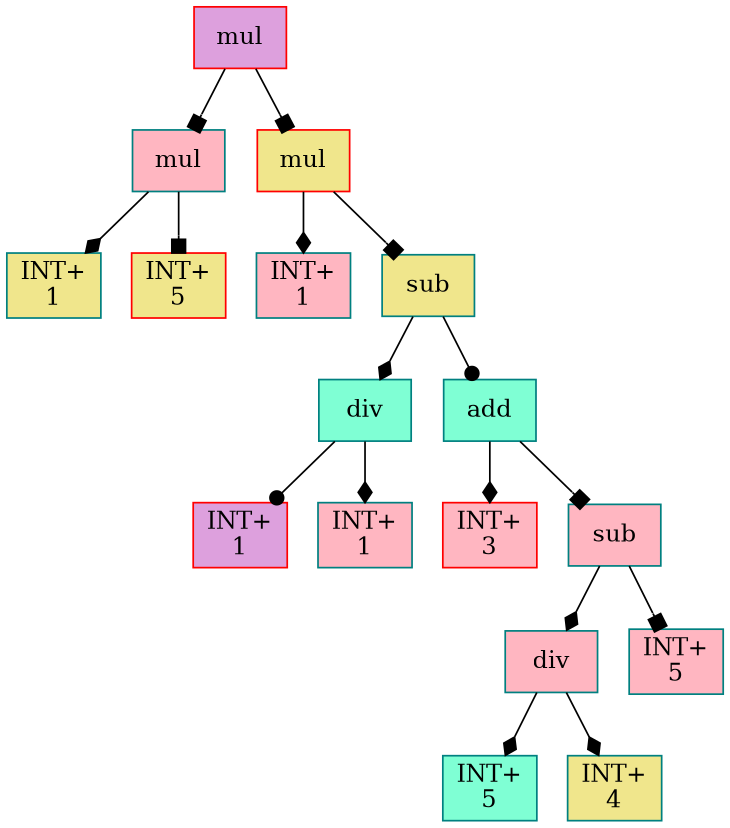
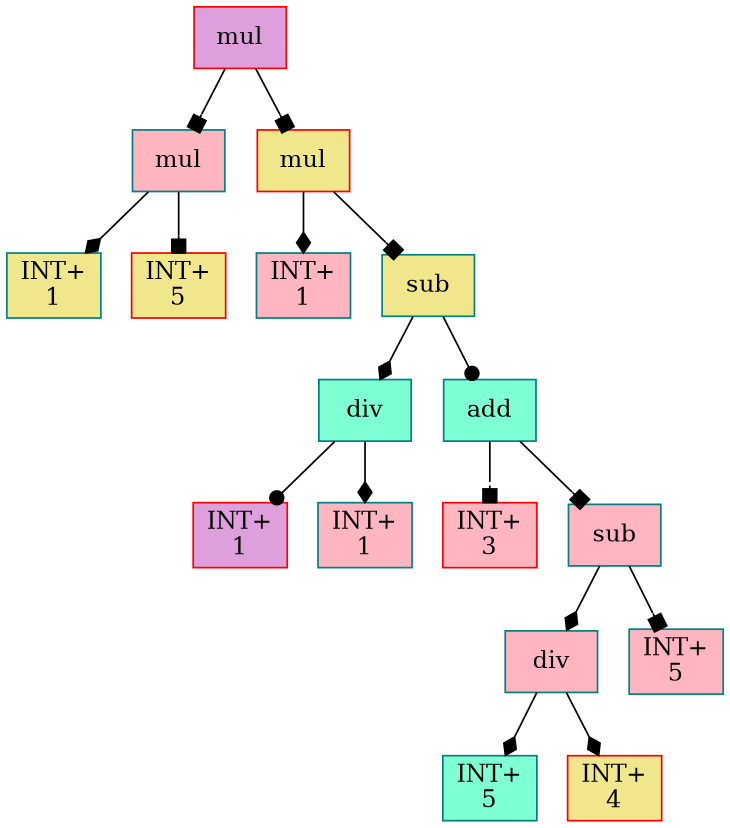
edge "add" -> "INT+ 3": arrowhead diamond -> box
node "INT+ 4": color teal -> red
